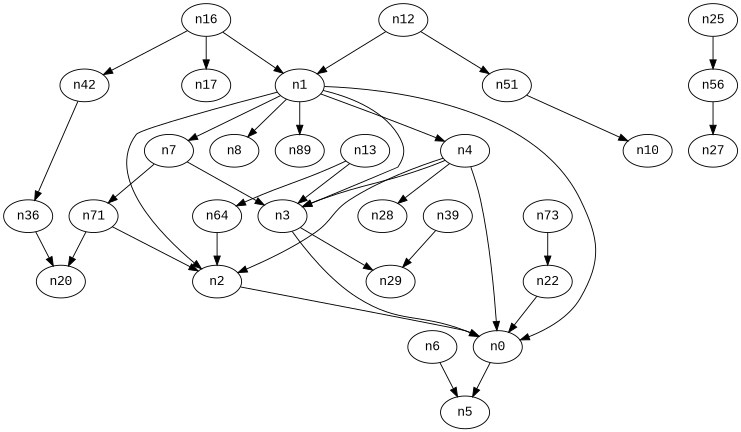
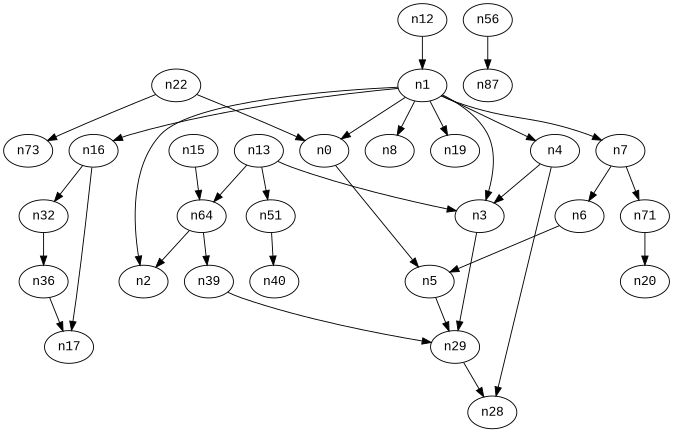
node "n25": removed
edge "n16" -> "n1": reversed
edge "n12" -> "n51": now "n13" -> "n51"
node "n42": label "n42" -> "n32"
node "n15": added
node "n89": label "n89" -> "n19"
node "n10": label "n10" -> "n40"
node "n27": label "n27" -> "n87"
edge "n7" -> "n3": now "n7" -> "n6"
edge "n4" -> "n2": removed
edge "n4" -> "n0": removed
edge "n64" -> "n39": added
edge "n73" -> "n22": reversed
edge "n36" -> "n20": now "n36" -> "n17"
edge "n71" -> "n2": removed
edge "n3" -> "n0": removed
edge "n2" -> "n0": removed
edge "n5" -> "n29": added
edge "n29" -> "n28": added
